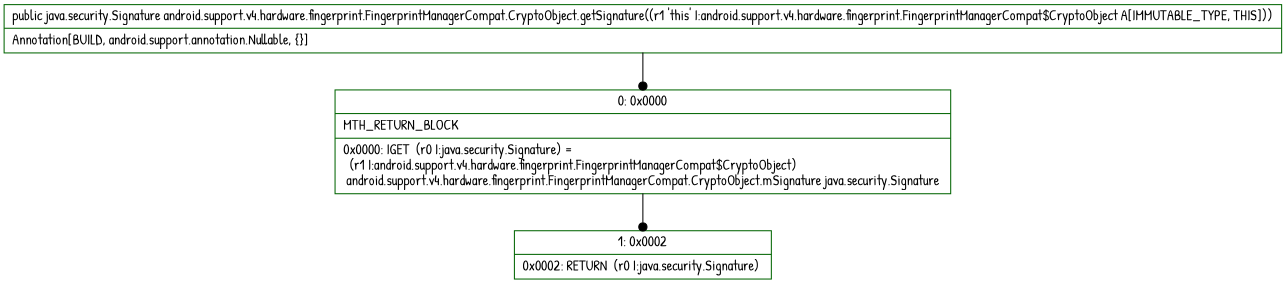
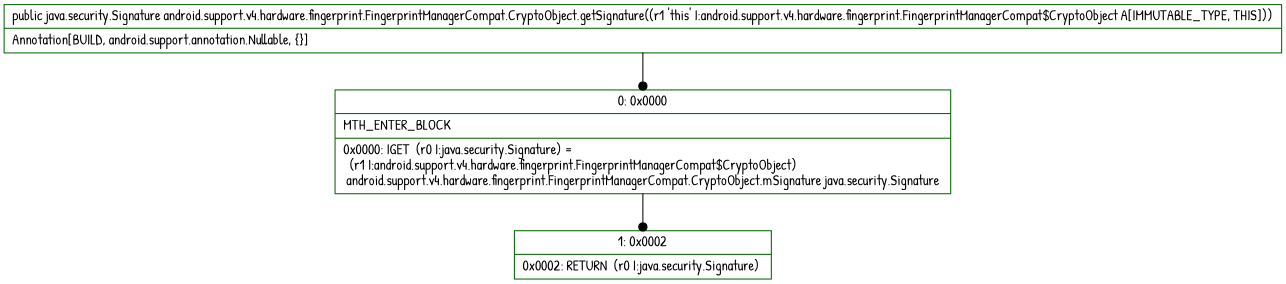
node "0: 0x0000": text "MTH_RETURN_BLOCK" -> "MTH_ENTER_BLOCK"
